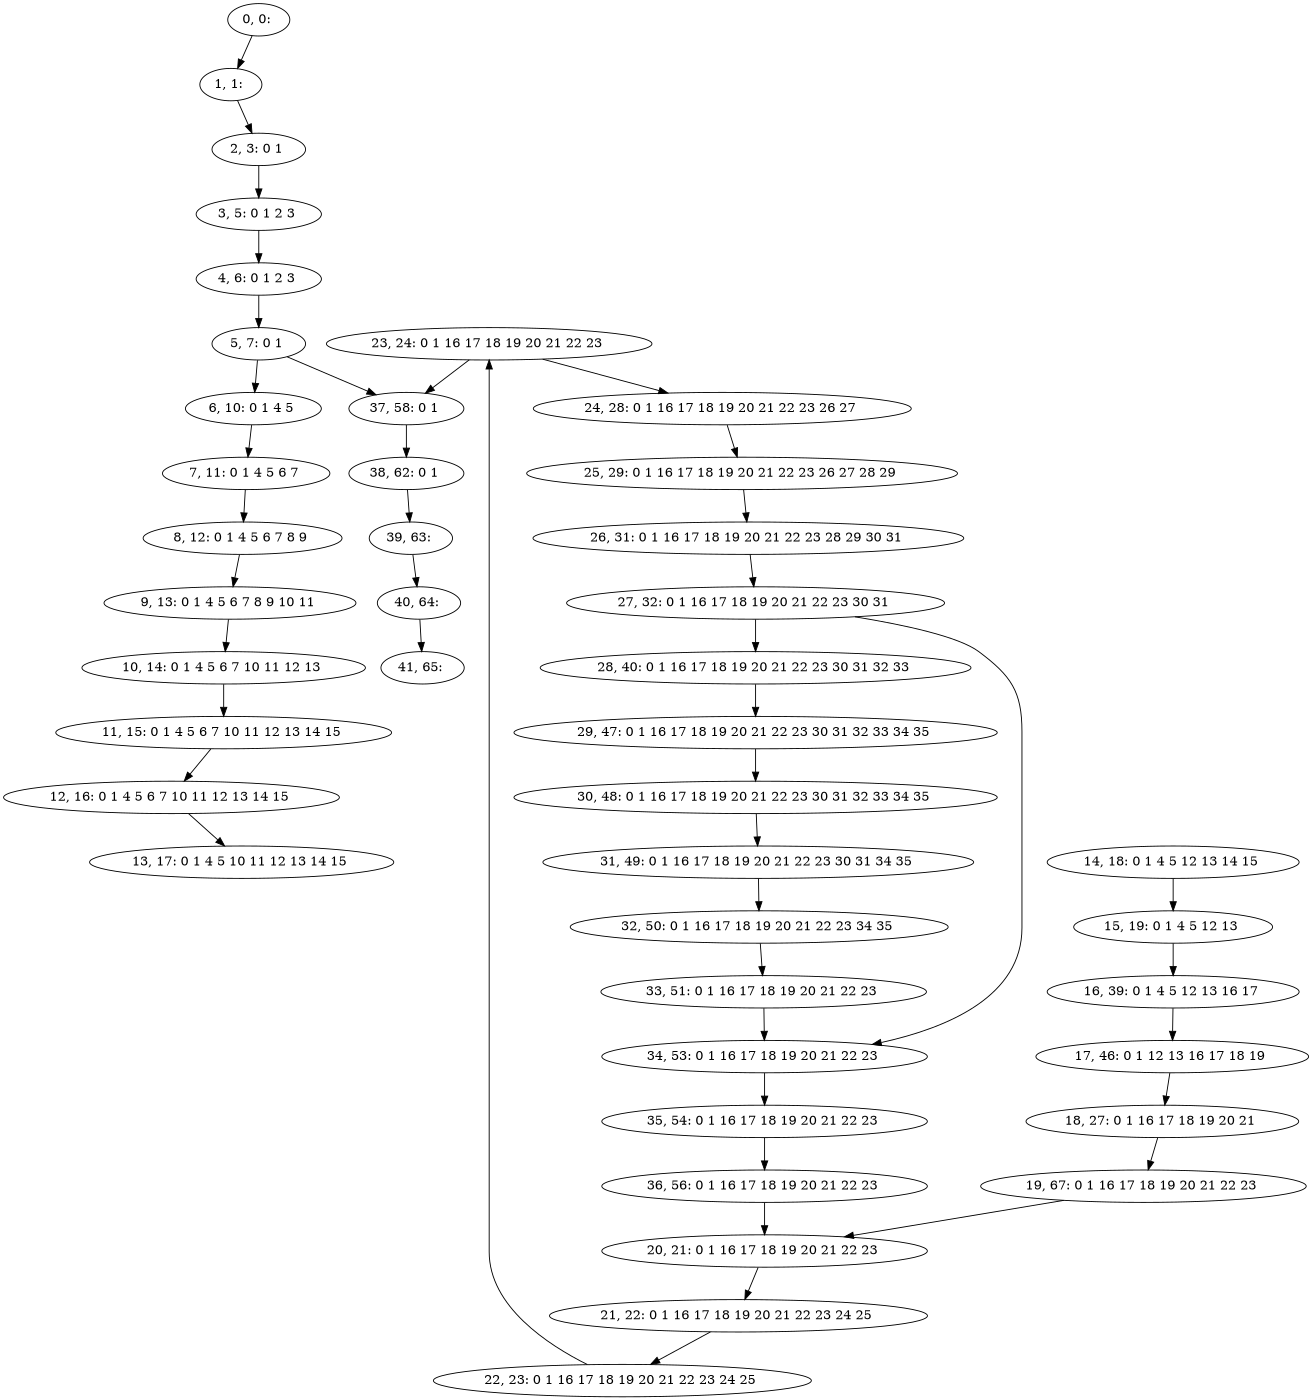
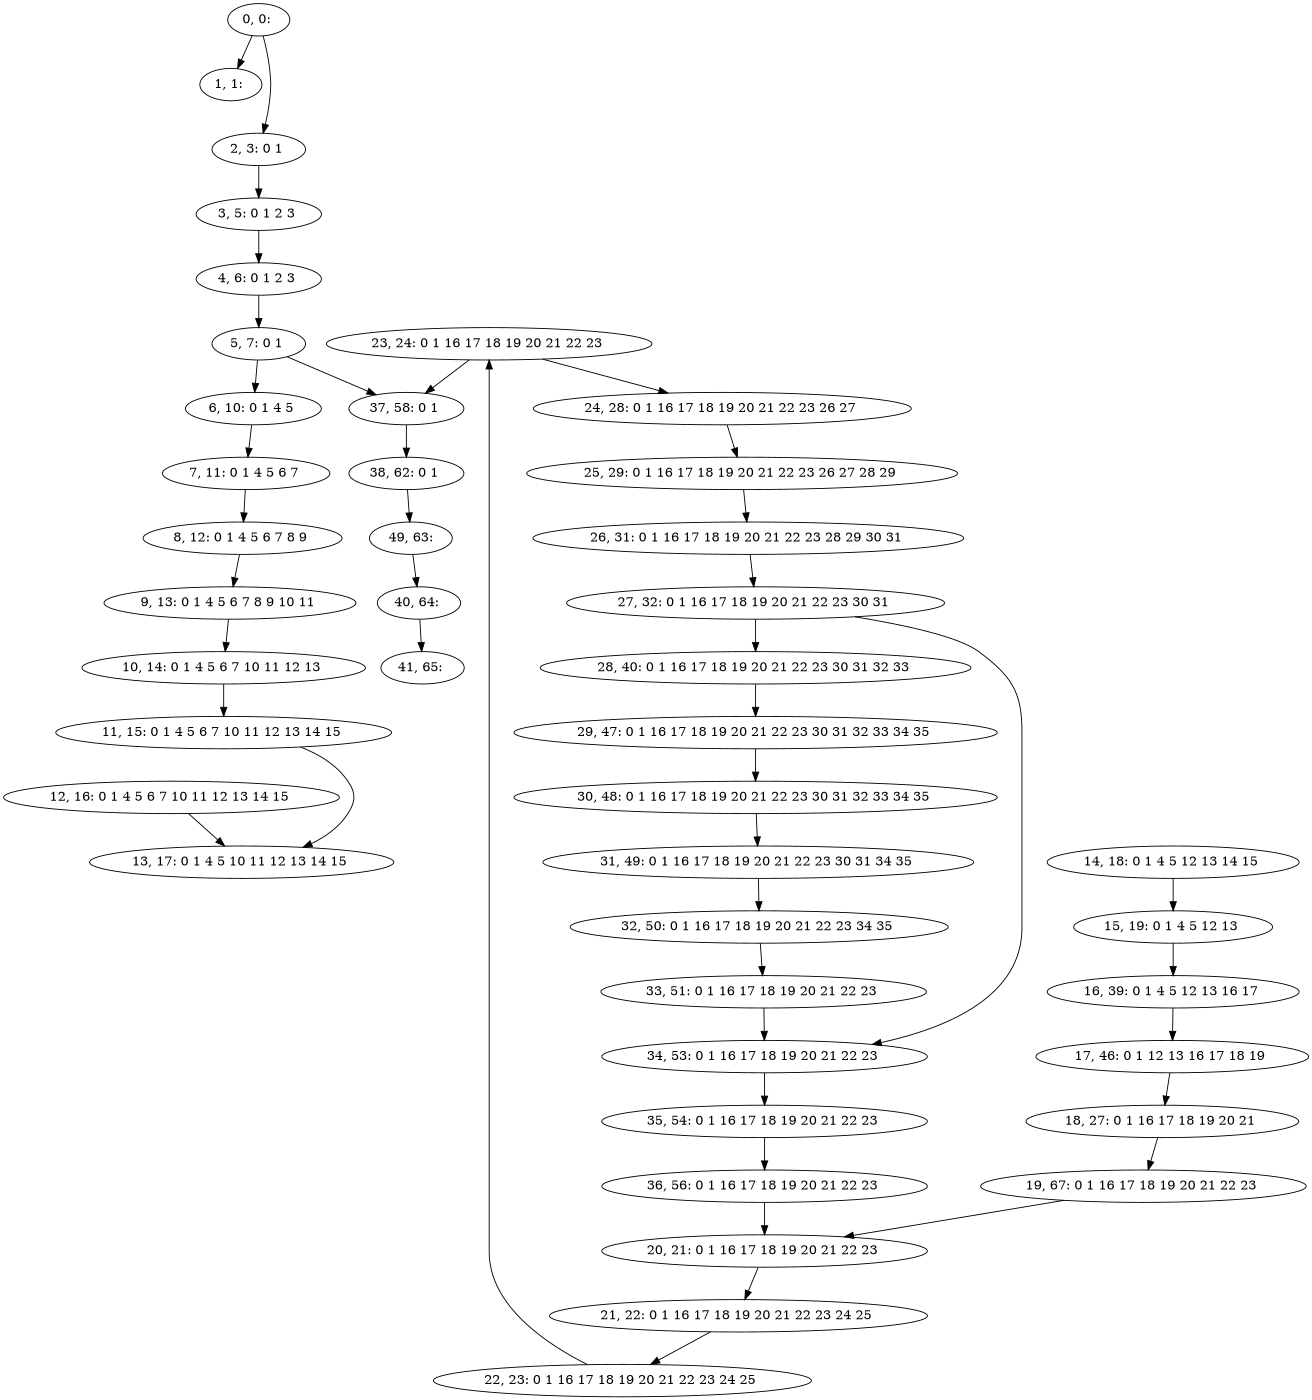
edge "1, 1:" -> "2, 3: 0 1": now "0, 0:" -> "2, 3: 0 1"
node "39, 63:": label "39, 63:" -> "49, 63:"
edge "11, 15: 0 1 4 5 6 7 10 11 12 13 14 15" -> "12, 16: 0 1 4 5 6 7 10 11 12 13 14 15": now "11, 15: 0 1 4 5 6 7 10 11 12 13 14 15" -> "13, 17: 0 1 4 5 10 11 12 13 14 15"
